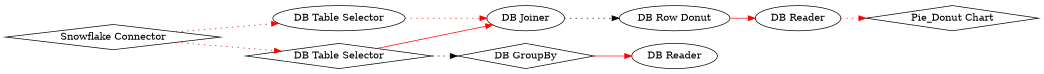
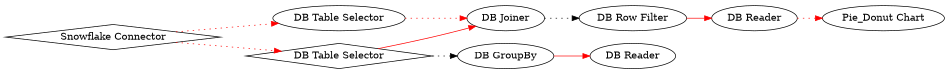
node "DB Row Donut": label "DB Row Donut" -> "DB Row Filter"
node "Pie_Donut Chart": shape diamond -> ellipse
node "DB GroupBy": shape diamond -> ellipse
